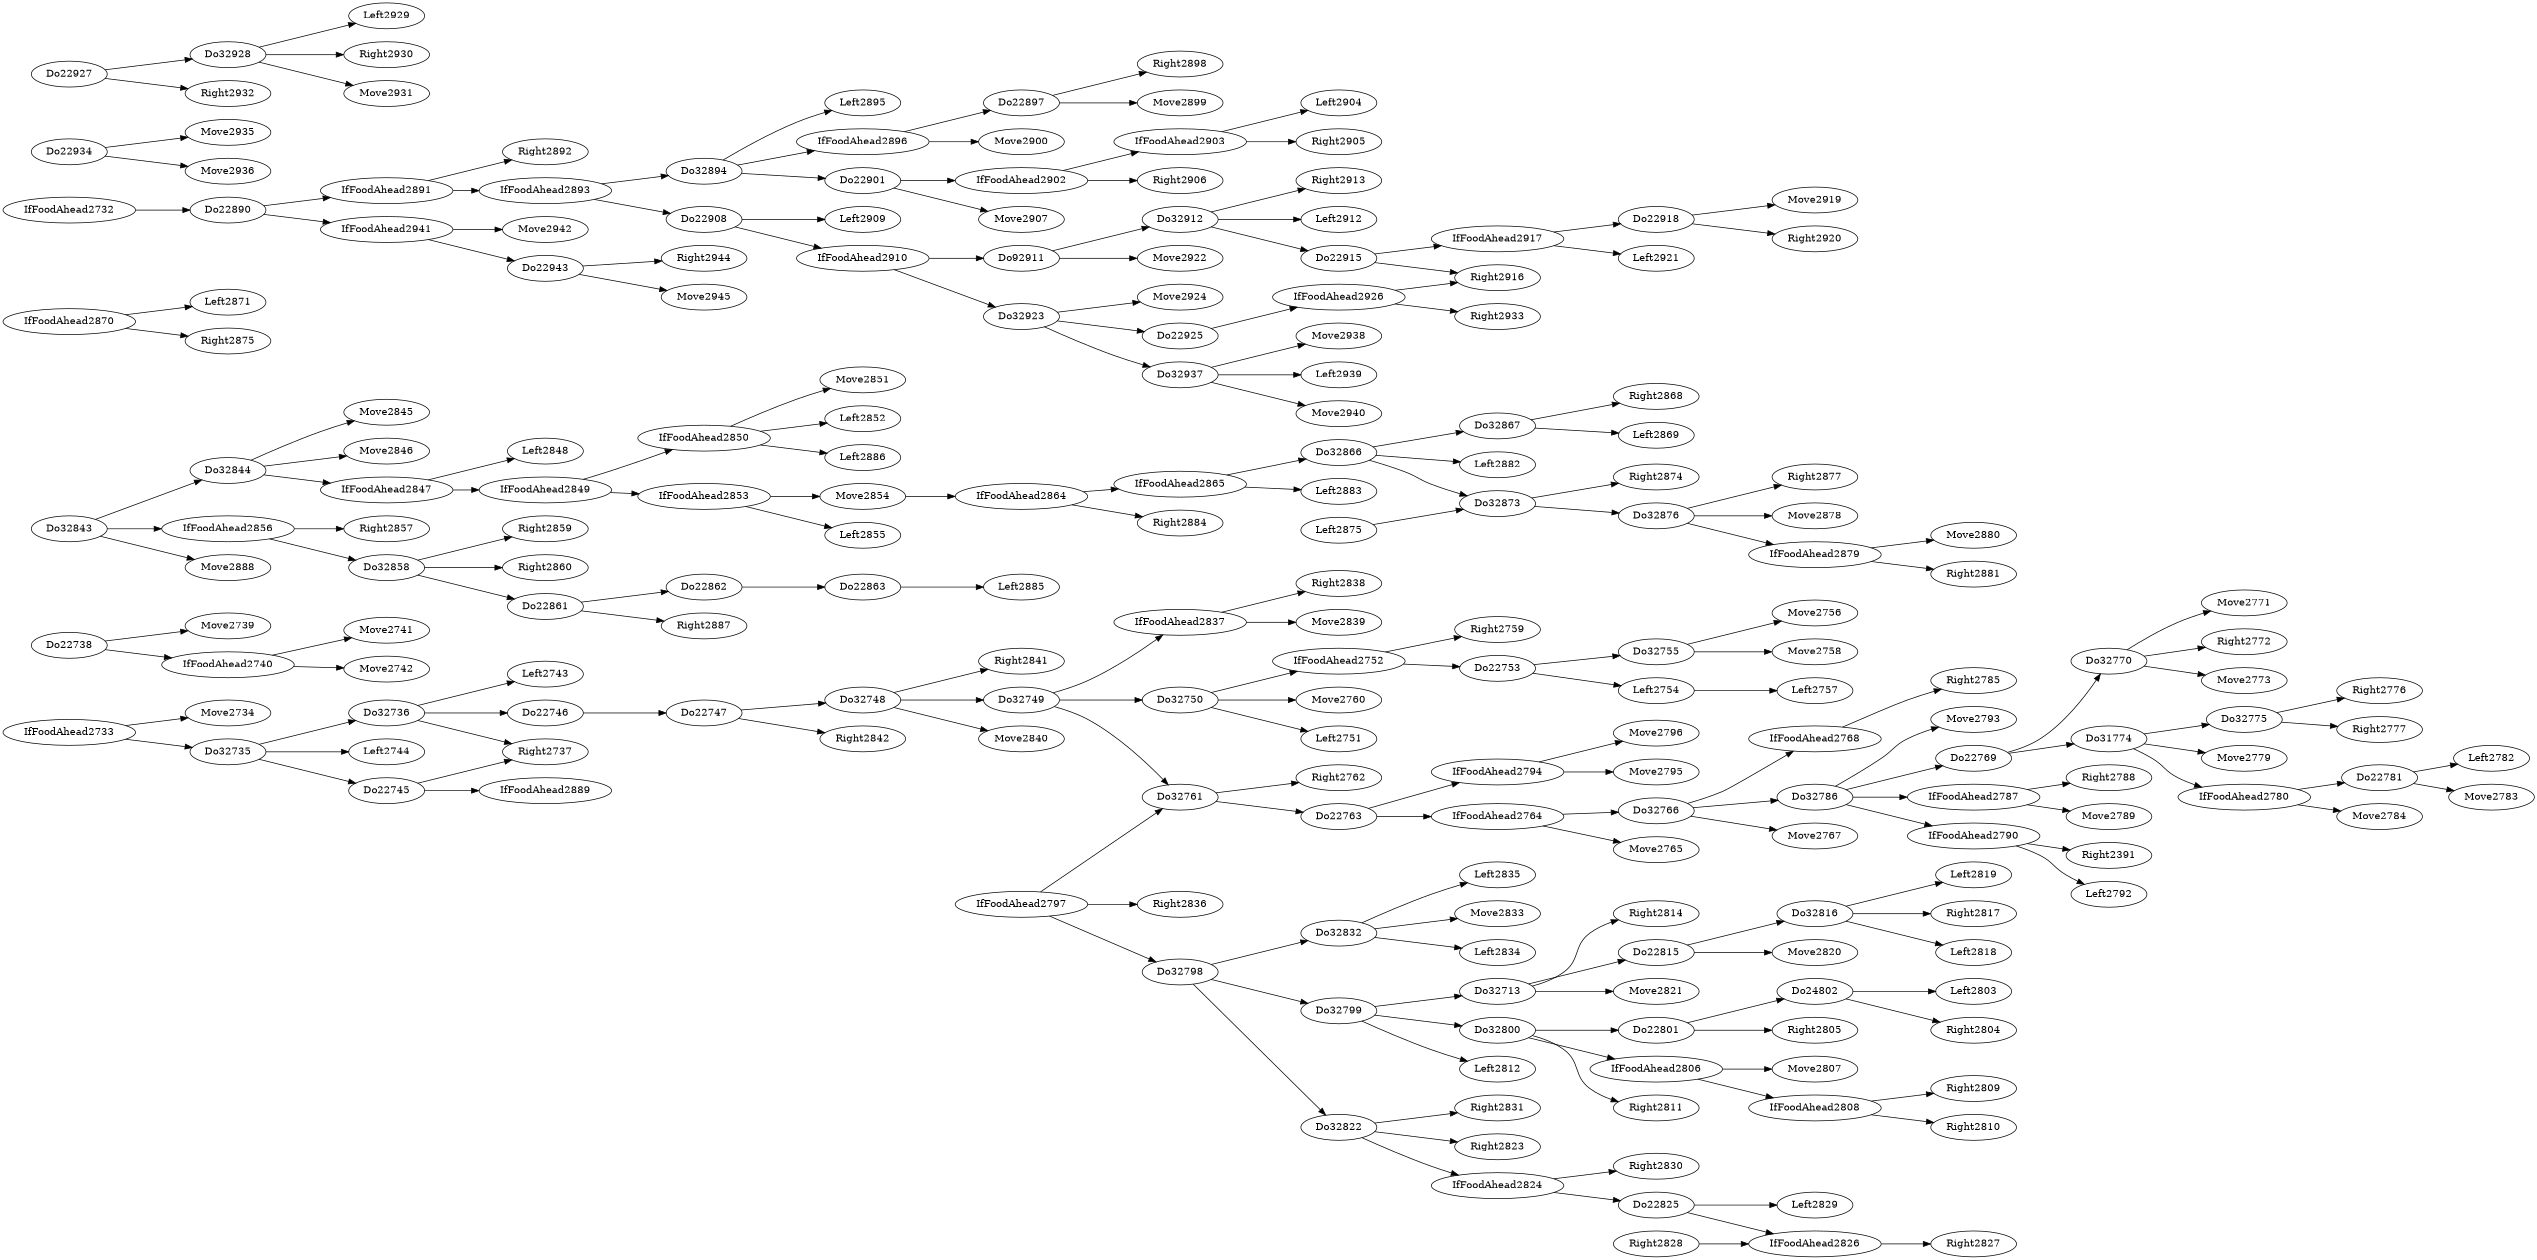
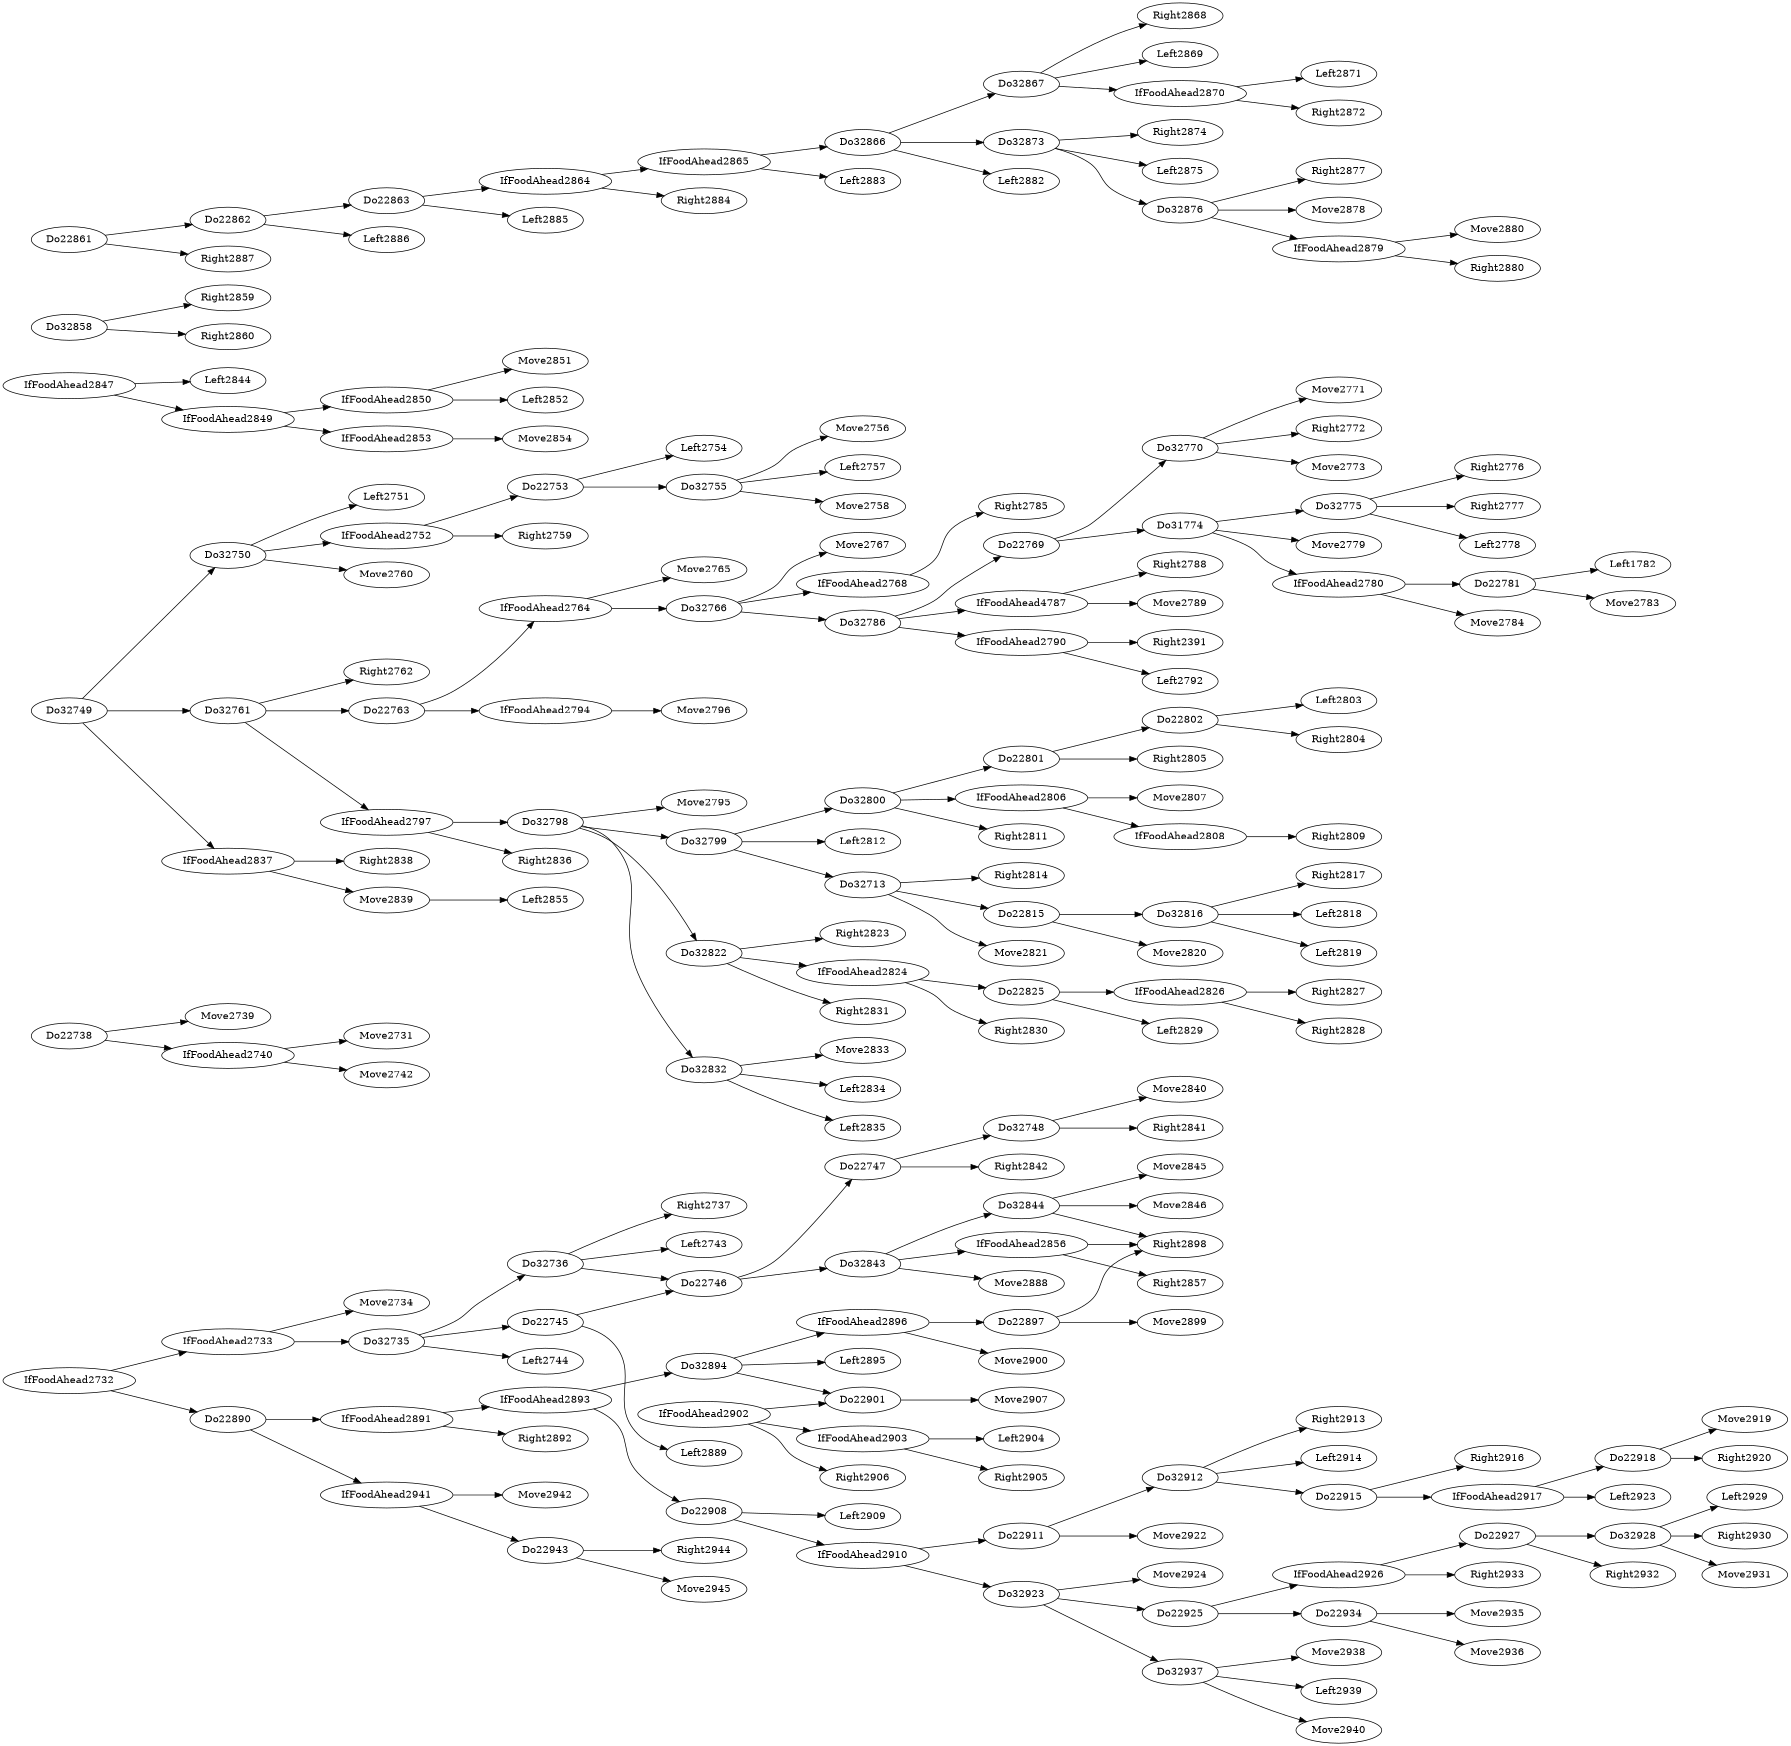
edge "Do32867" -> "IfFoodAhead2870": added
edge "Do22901" -> "IfFoodAhead2902": reversed
node "Left2912": label "Left2912" -> "Left2914"
node "Do92911": label "Do92911" -> "Do22911"
node "Left2921": label "Left2921" -> "Left2923"
edge "IfFoodAhead2926" -> "Right2916": now "IfFoodAhead2926" -> "Do22927"
node "Right2875": label "Right2875" -> "Right2872"
edge "IfFoodAhead2850" -> "Left2886": now "Do22862" -> "Left2886"
node "Left2848": label "Left2848" -> "Left2844"
edge "Do32844" -> "IfFoodAhead2847": now "Do32844" -> "Right2898"
edge "Move2854" -> "IfFoodAhead2864": now "Do22863" -> "IfFoodAhead2864"
edge "IfFoodAhead2853" -> "Left2855": now "Move2839" -> "Left2855"
edge "Left2875" -> "Do32873": reversed
node "Left2778": added
edge "IfFoodAhead2856" -> "Do32858": now "IfFoodAhead2856" -> "Right2898"
node "Right2881": label "Right2881" -> "Right2880"
edge "Do32858" -> "Do22861": removed
node "Move2741": label "Move2741" -> "Move2731"
edge "Left2754" -> "Left2757": now "Do32755" -> "Left2757"
edge "Do32748" -> "Do32749": removed
node "Move2793": removed
node "Left2782": label "Left2782" -> "Left1782"
edge "Do22745" -> "Right2737": now "Do22745" -> "Do22746"
edge "IfFoodAhead2794" -> "Move2795": now "Do32798" -> "Move2795"
node "IfFoodAhead2889": label "IfFoodAhead2889" -> "Left2889"
node "IfFoodAhead2787": label "IfFoodAhead2787" -> "IfFoodAhead4787"
edge "IfFoodAhead2797" -> "Do32761": reversed
node "Do24802": label "Do24802" -> "Do22802"
node "Right2810": removed
edge "Right2828" -> "IfFoodAhead2826": reversed
edge "Do22746" -> "Do32843": added
edge "IfFoodAhead2732" -> "IfFoodAhead2733": added
edge "Do22925" -> "Do22934": added
